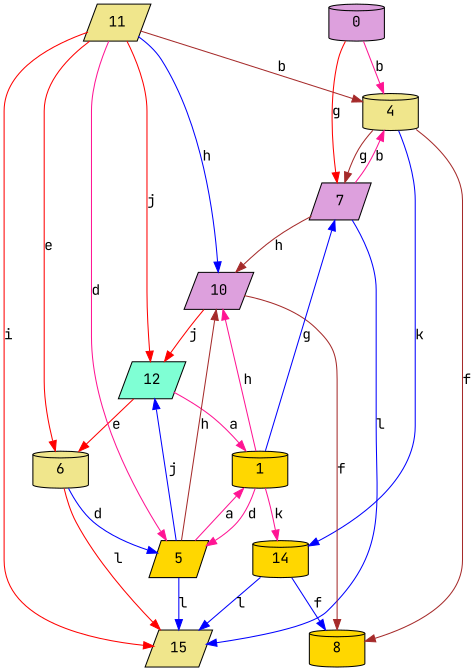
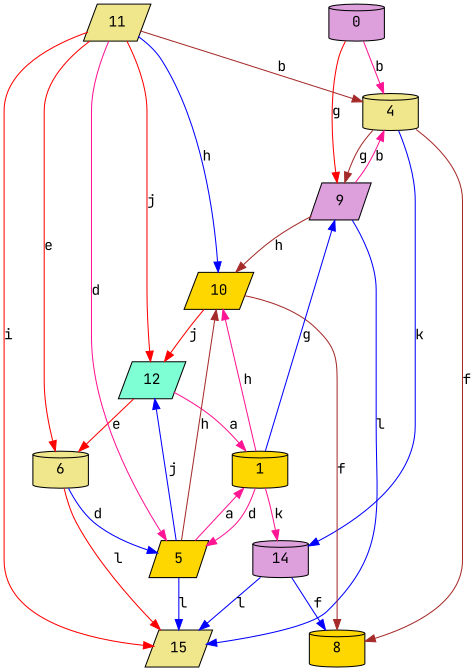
node "7": label "7" -> "9"
node "10": fillcolor plum -> gold
node "14": fillcolor gold -> plum
